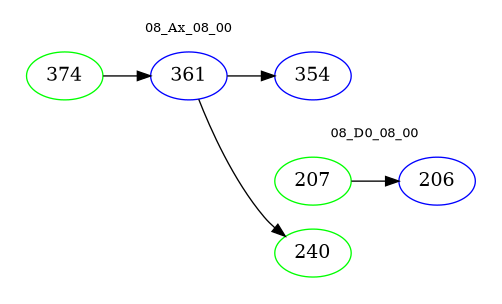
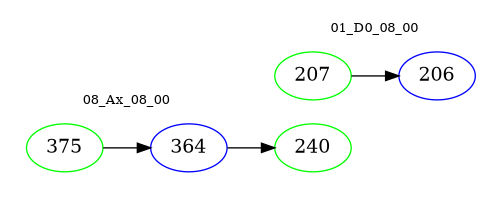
node "374": label "374" -> "375"
node "361": label "361" -> "364"
node "354": removed
cluster "08_D0_08_00": label "08_D0_08_00" -> "01_D0_08_00"
